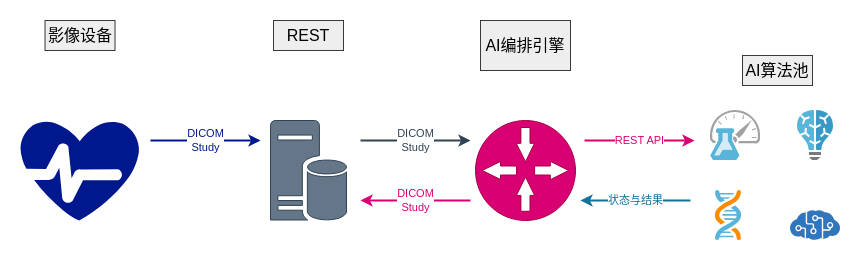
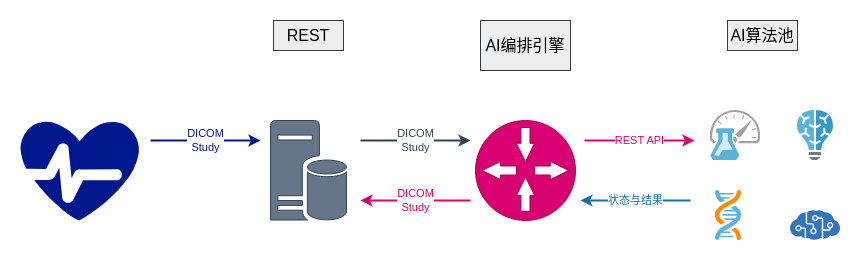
node "影像设备": removed
node "AI算法池": moved (778, 71) -> (763, 36)
